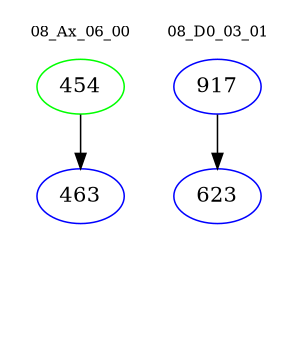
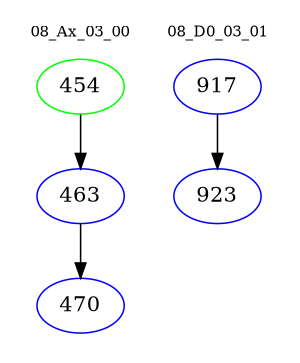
cluster "08_Ax_06_00": label "08_Ax_06_00" -> "08_Ax_03_00"
node "623": label "623" -> "923"
node "470": added
